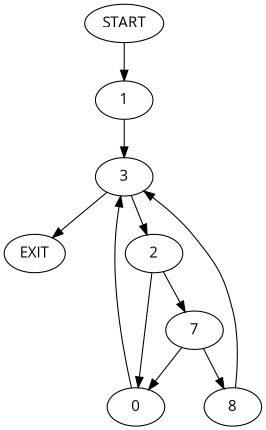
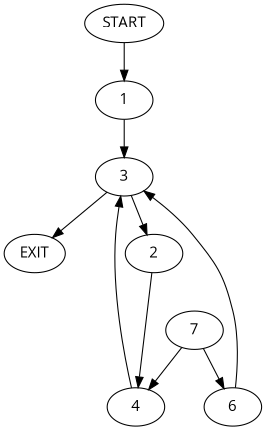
edge "2" -> "7": removed
node "0": label "0" -> "4"
node "8": label "8" -> "6"
